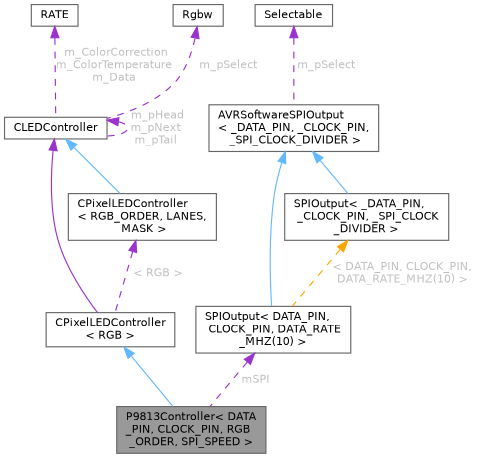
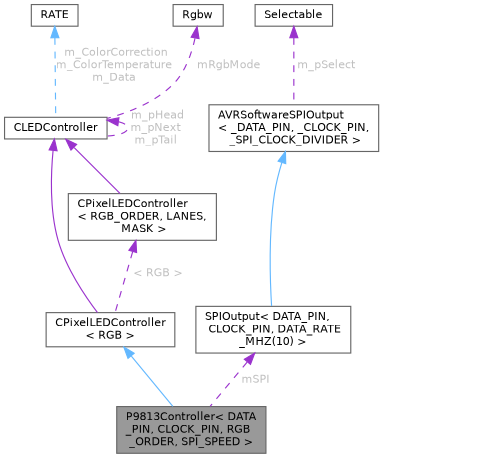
edge "CLEDController" -> "Rgbw": label " m_pSelect" -> " mRgbMode"
edge "CLEDController" -> "RATE": color darkorchid3 -> steelblue1
edge "CPixelLEDController < RGB_ORDER, LANES, MASK >" -> "CLEDController": color steelblue1 -> darkorchid3
node "SPIOutput< _DATA_PIN, _CLOCK_PIN, _SPI_CLOCK _DIVIDER >": removed
